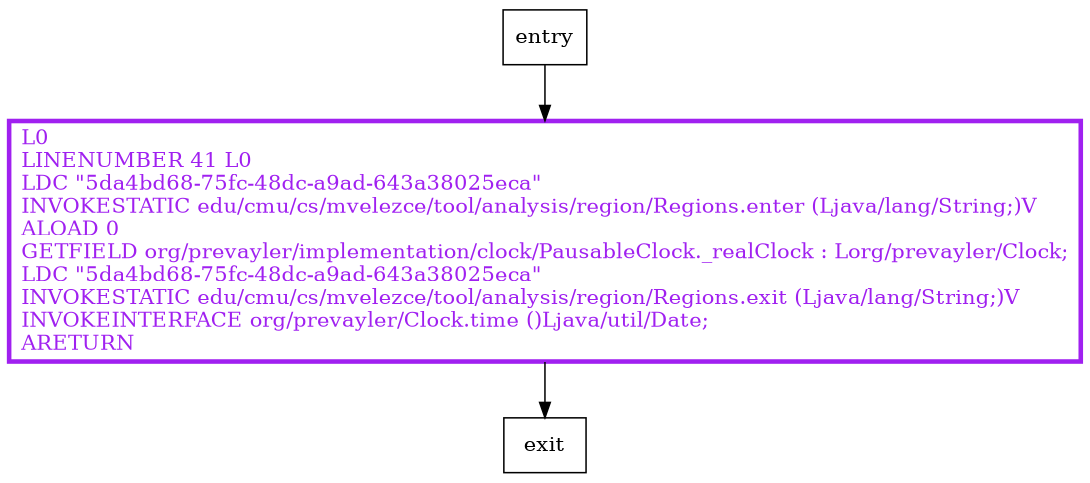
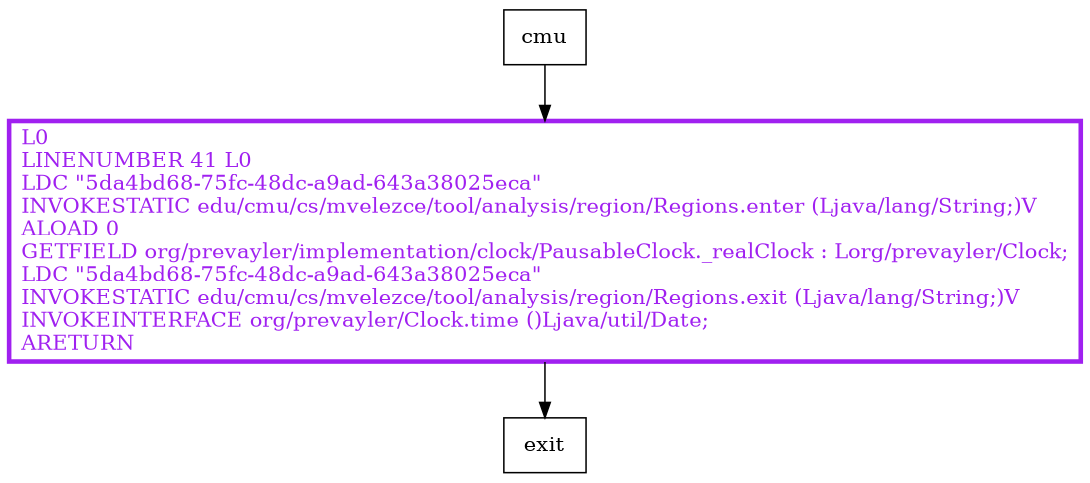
node "entry": label "entry" -> "cmu"
